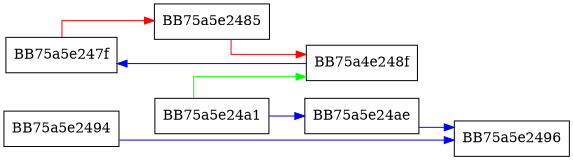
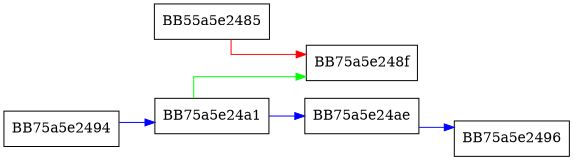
node "BB75a5e2485": label "BB75a5e2485" -> "BB55a5e2485"
node "BB75a5e247f": removed
node "BB75a4e248f": label "BB75a4e248f" -> "BB75a5e248f"
edge "BB75a5e2494" -> "BB75a5e2496": now "BB75a5e2494" -> "BB75a5e24a1"
